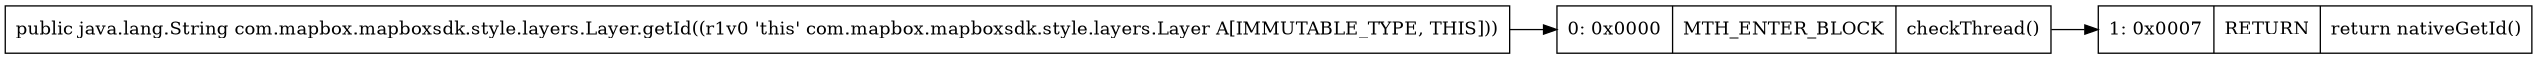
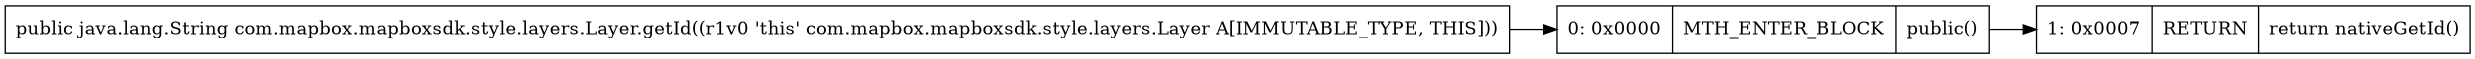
node "0: 0x0000": text "checkThread()" -> "public()"
